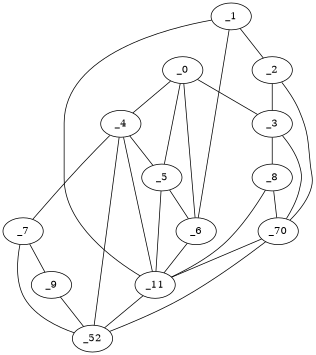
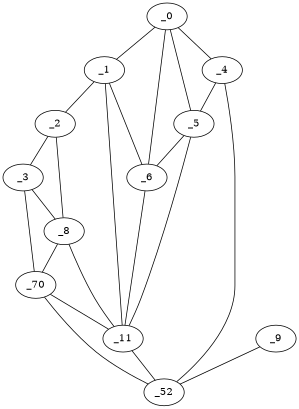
edge "_0" -- "_3": now "_0" -- "_1"
edge "_2" -- "_70": now "_2" -- "_8"
edge "_4" -- "_11": removed
node "_7": removed
